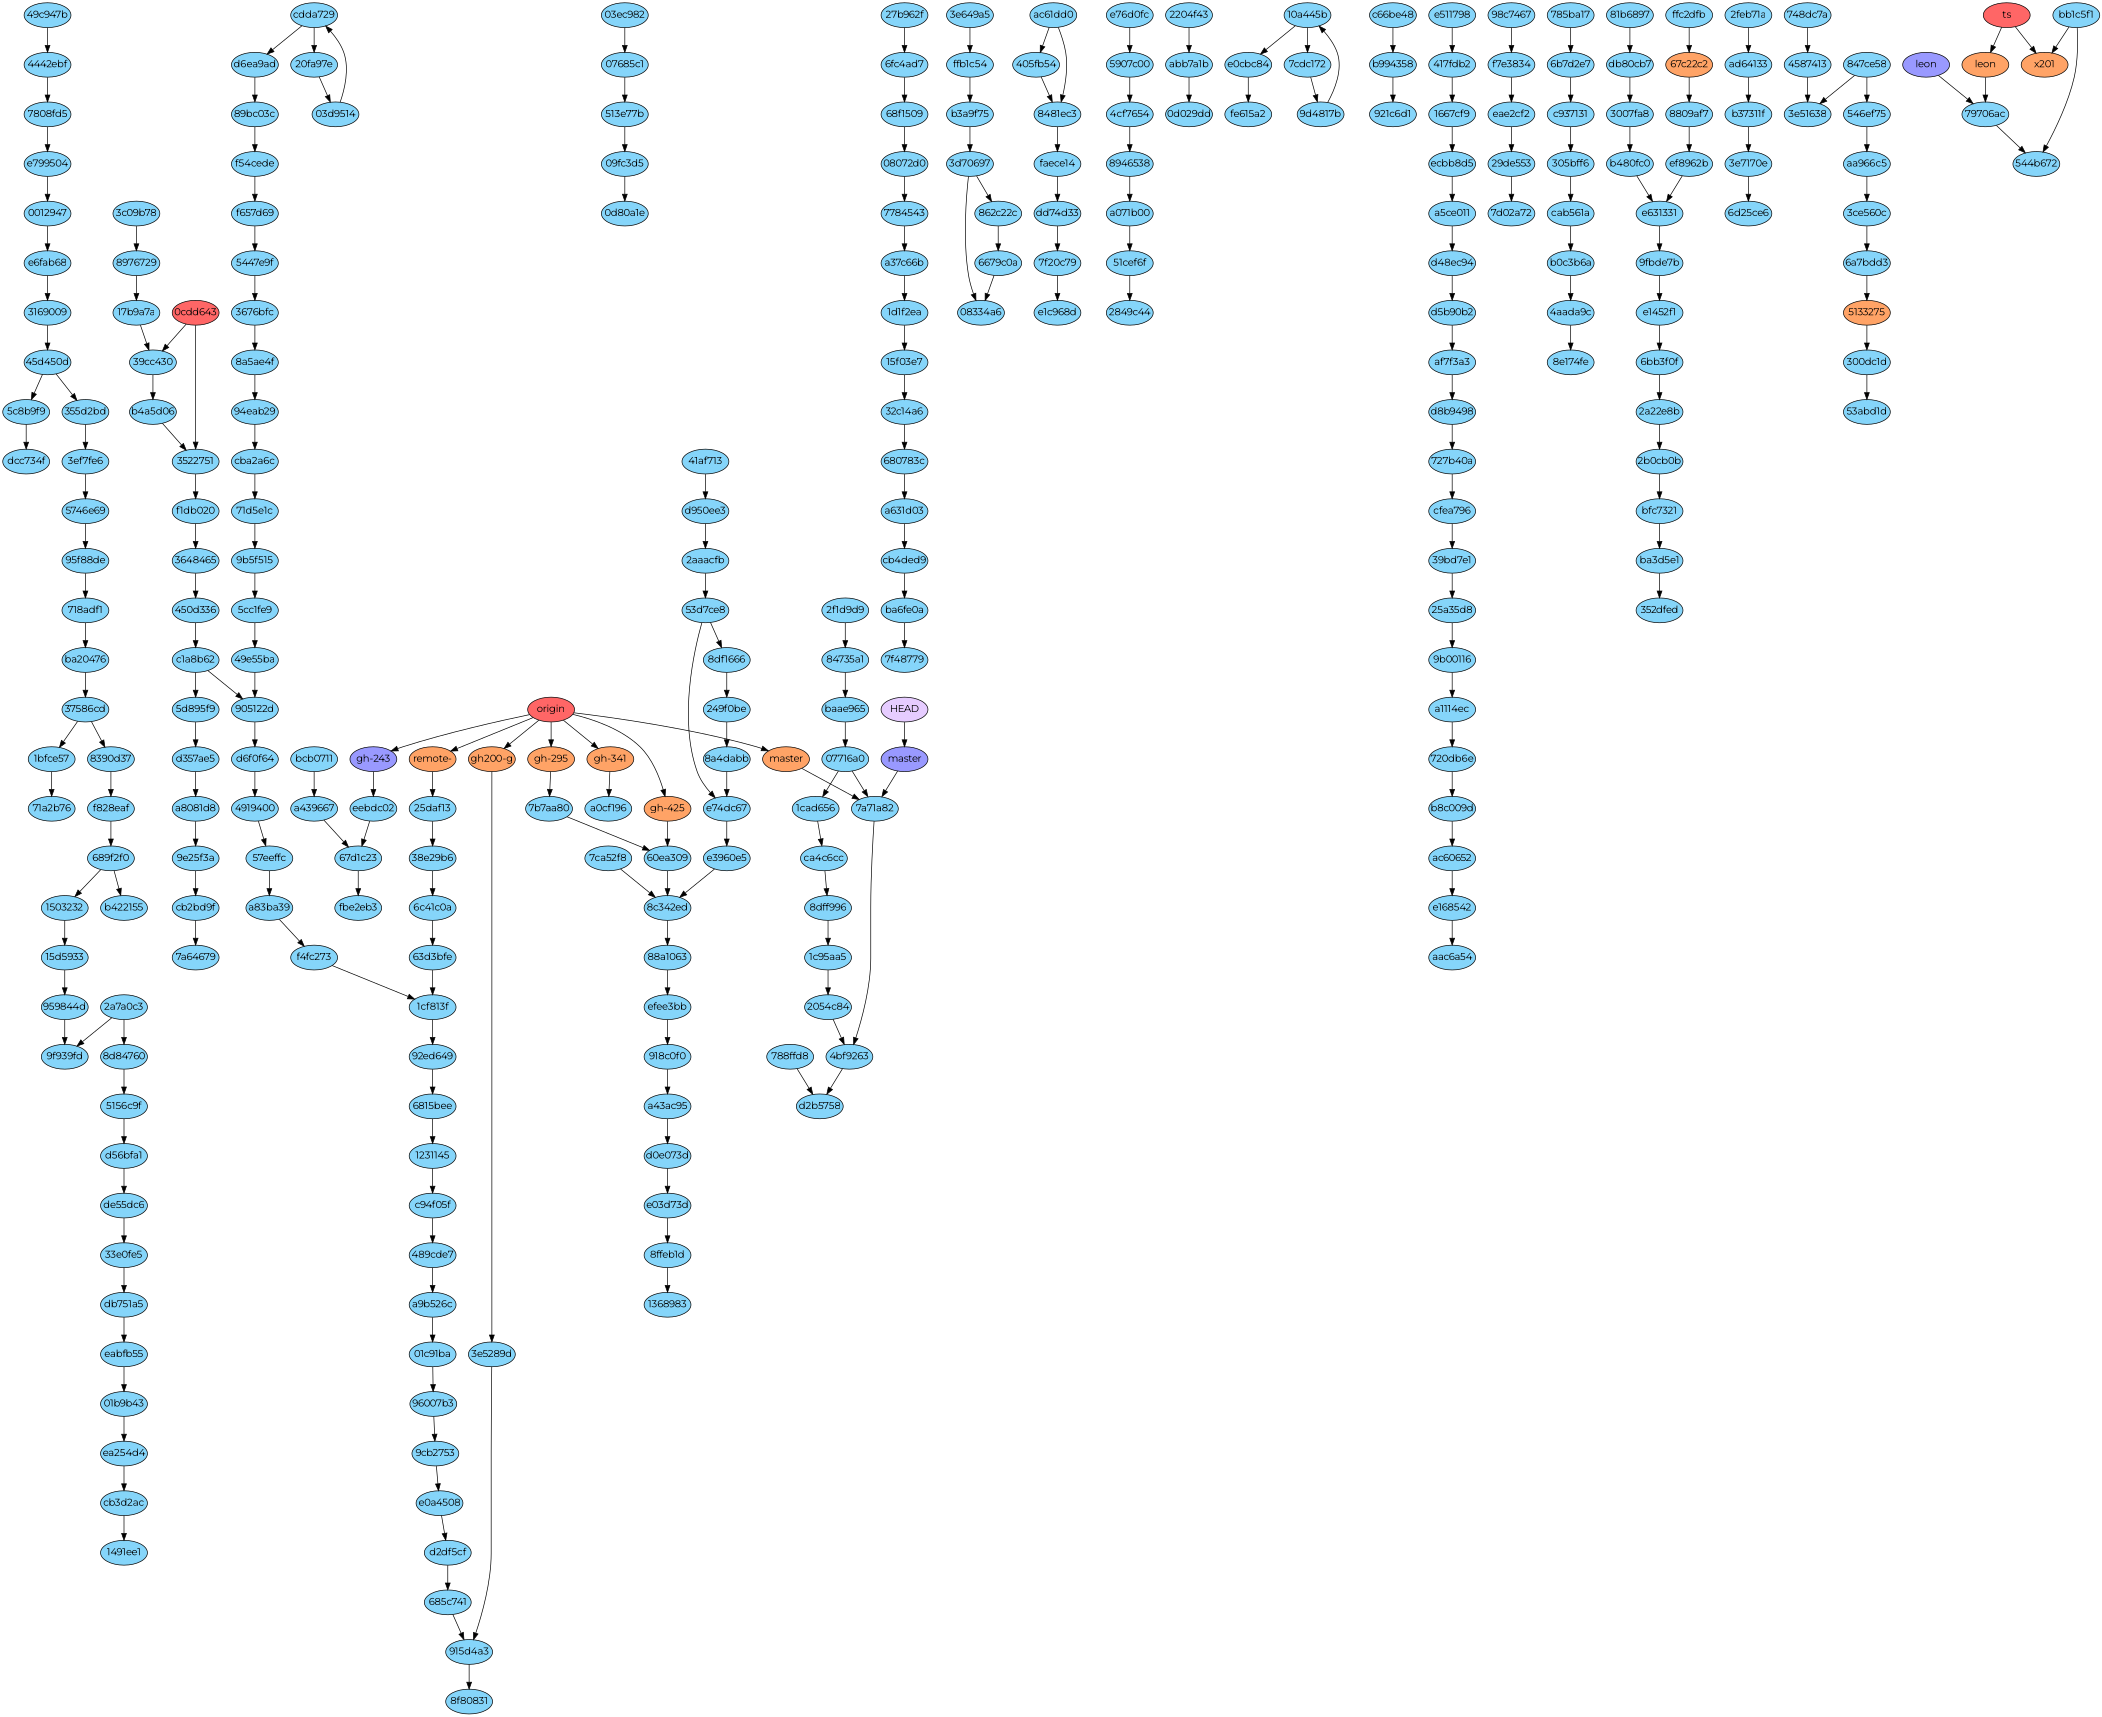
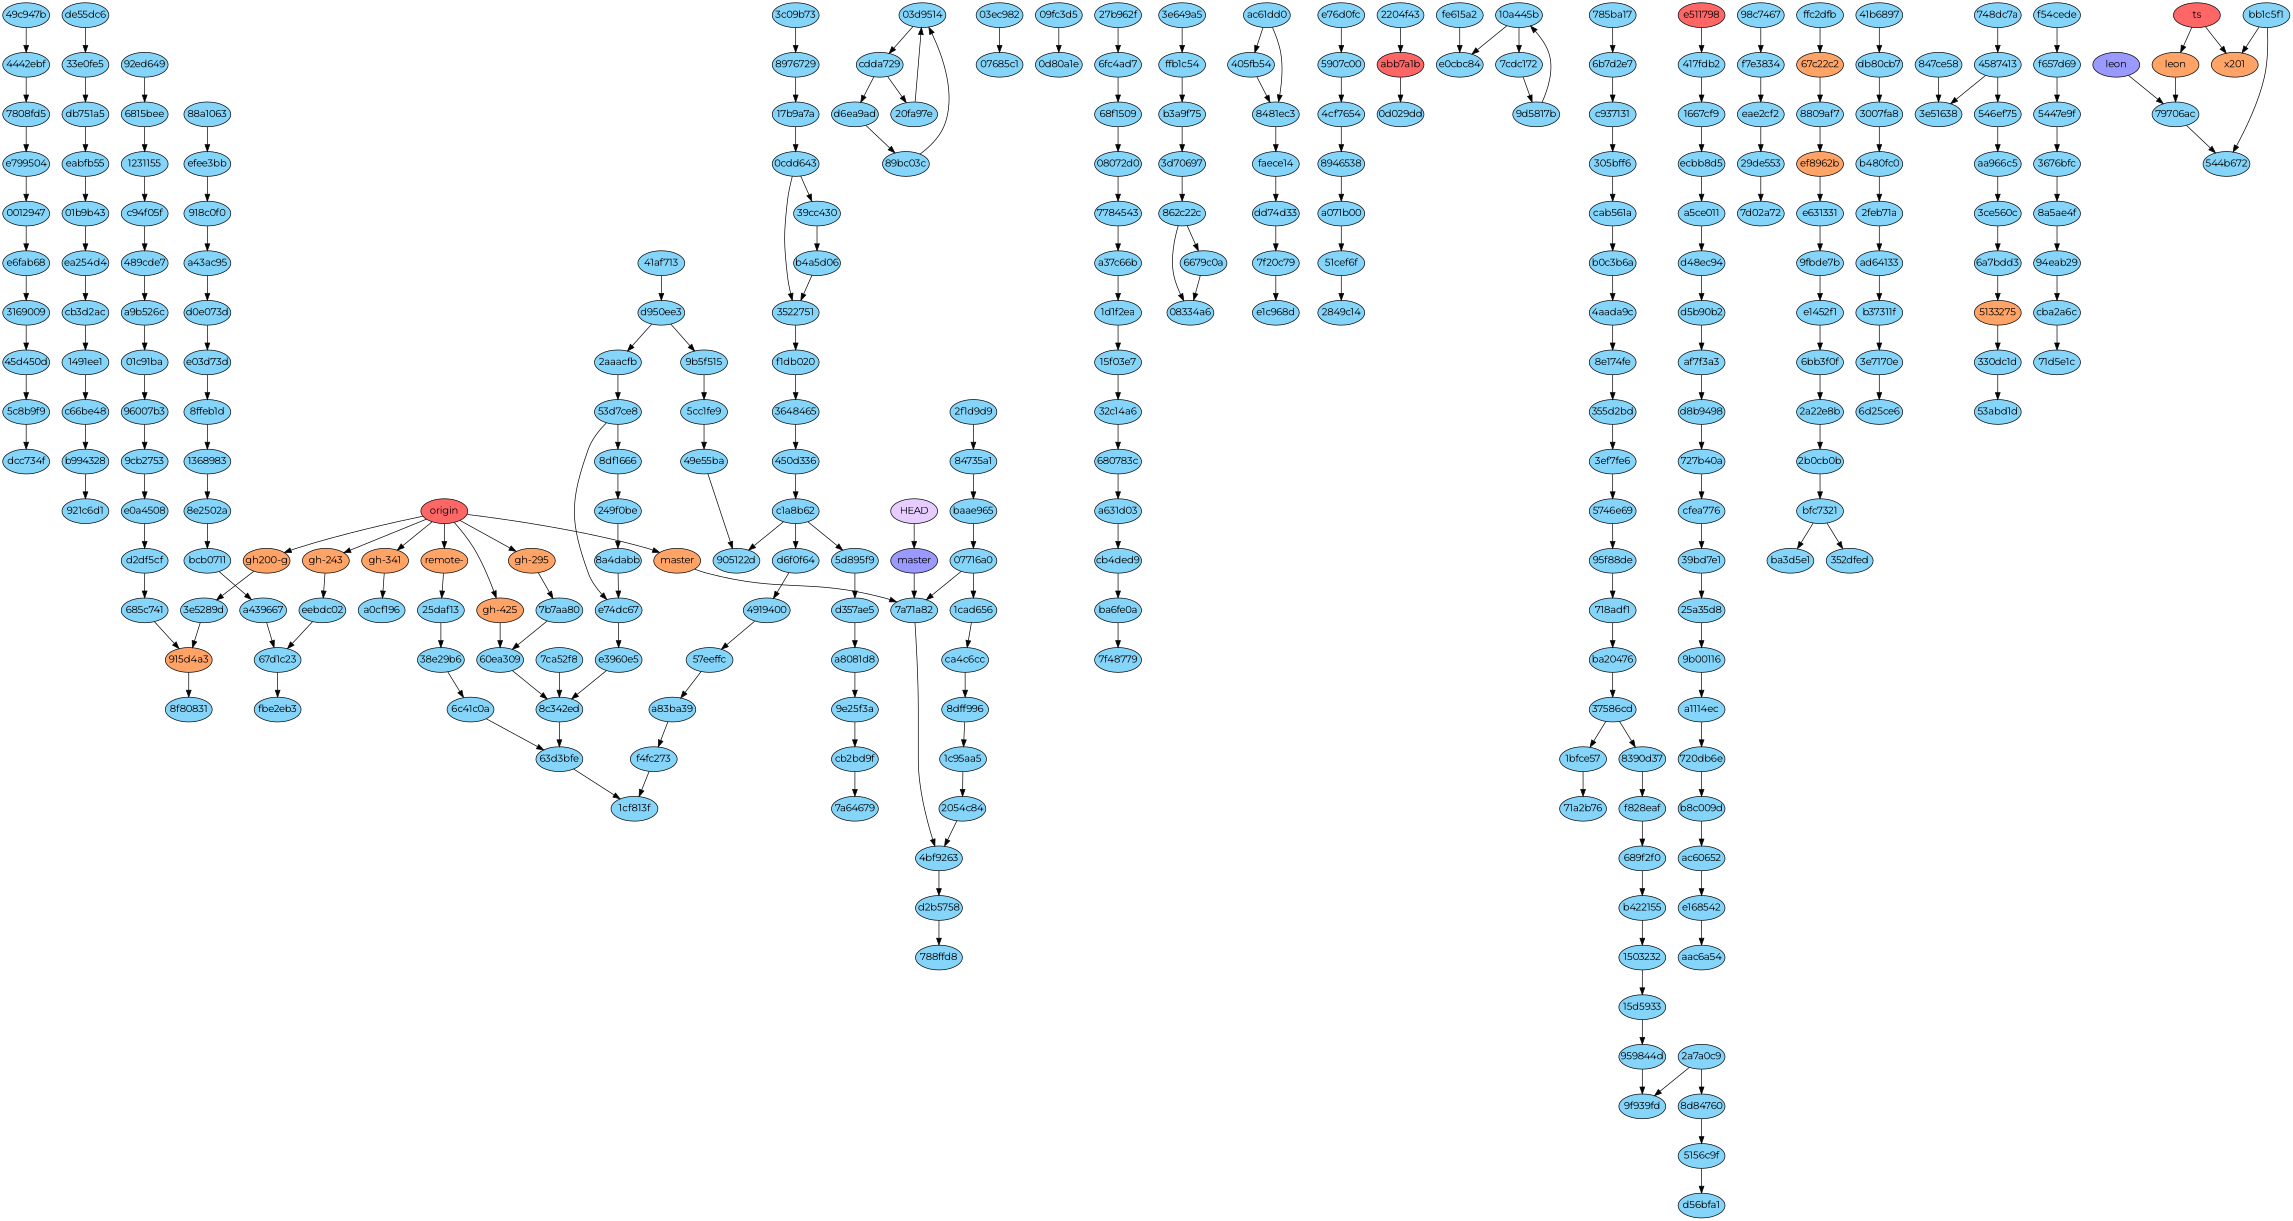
node "e511798": fillcolor #85d5fa -> #ff6666
node "81b6897": label "81b6897" -> "41b6897"
node "abb7a1b": fillcolor #85d5fa -> #ff6666
node "b994358": label "b994358" -> "b994328"
edge "e0cbc84" -> "fe615a2": reversed
edge "847ce58" -> "546ef75": now "4587413" -> "546ef75"
node "513e77b": removed
node "9d4817b": label "9d4817b" -> "9d5817b"
edge "89bc03c" -> "f54cede": now "89bc03c" -> "03d9514"
node "ef8962b": fillcolor #85d5fa -> #ffa366
edge "b480fc0" -> "e631331": now "b480fc0" -> "2feb71a"
node "3c09b78": label "3c09b78" -> "3c09b73"
edge "3d70697" -> "08334a6": now "862c22c" -> "08334a6"
node "0cdd643": fillcolor #ff6666 -> #85d5fa
node "2849c44": label "2849c44" -> "2849c14"
edge "17b9a7a" -> "39cc430": now "17b9a7a" -> "0cdd643"
node "300dc1d": label "300dc1d" -> "330dc1d"
edge "45d450d" -> "355d2bd": now "8e174fe" -> "355d2bd"
edge "1491ee1" -> "c66be48": added
node "8e2502a": added
node "cfea796": label "cfea796" -> "cfea776"
edge "71d5e1c" -> "9b5f515": now "d950ee3" -> "9b5f515"
edge "ba3d5e1" -> "352dfed": now "bfc7321" -> "352dfed"
edge "905122d" -> "d6f0f64": now "c1a8b62" -> "d6f0f64"
node "gh-243": fillcolor #9999ff -> #ffa366
edge "689f2f0" -> "1503232": now "b422155" -> "1503232"
edge "8c342ed" -> "88a1063": now "8c342ed" -> "63d3bfe"
node "2a7a0c3": label "2a7a0c3" -> "2a7a0c9"
edge "1cf813f" -> "92ed649": removed
edge "788ffd8" -> "d2b5758": reversed
node "1231145": label "1231145" -> "1231155"
edge "d56bfa1" -> "de55dc6": removed
node "915d4a3": fillcolor #85d5fa -> #ffa366
